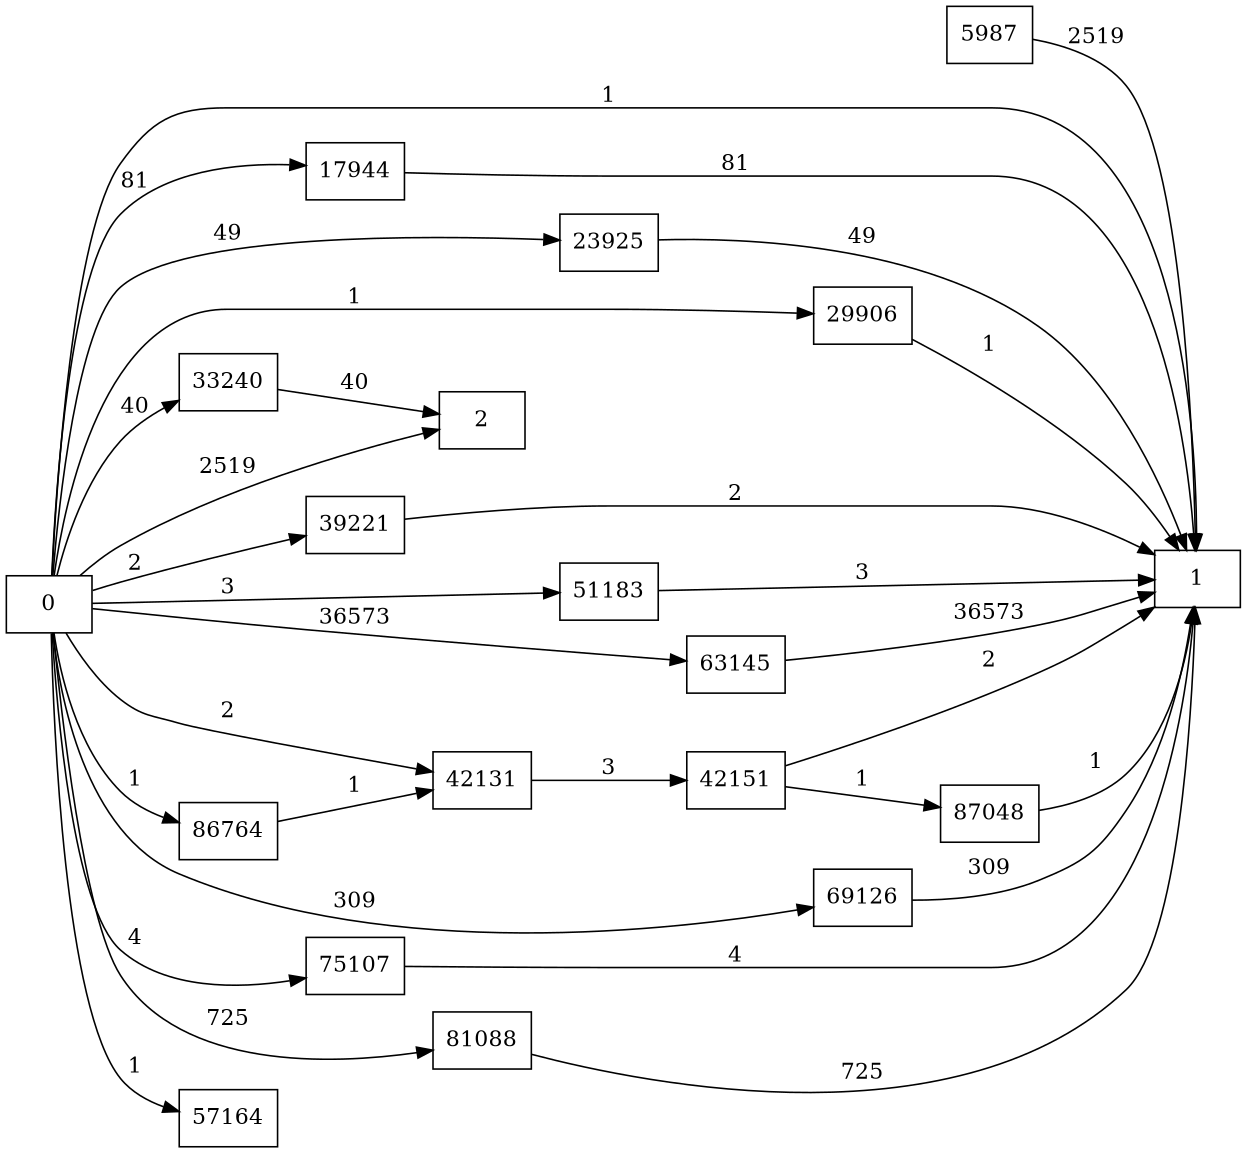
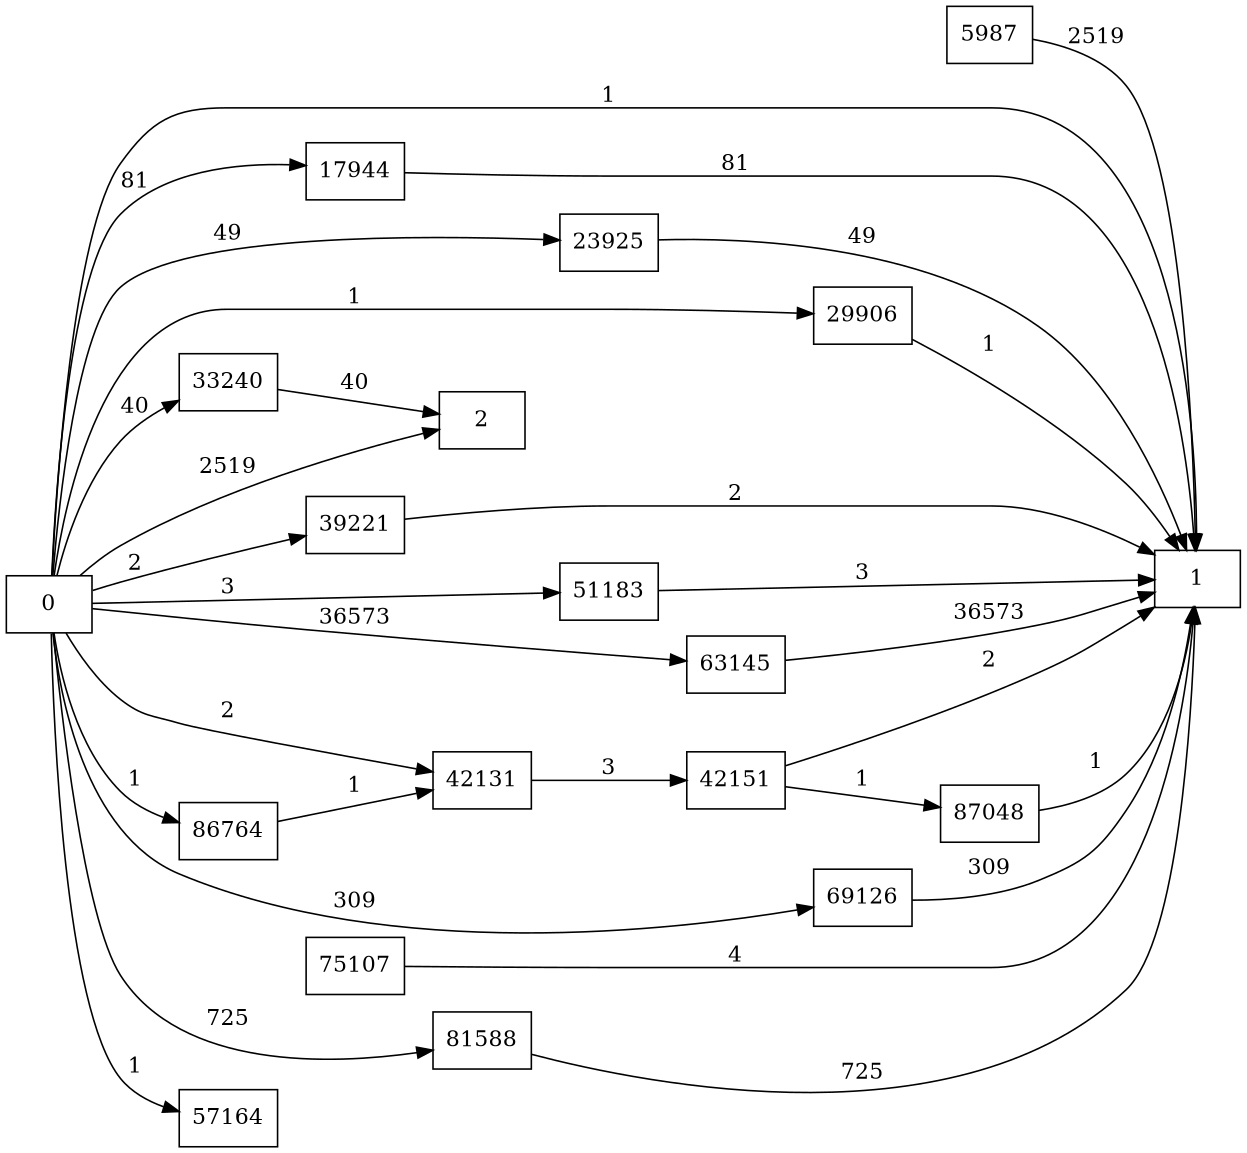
edge "0" -> "75107": removed, label "4"
node "81088": label "81088" -> "81588"
